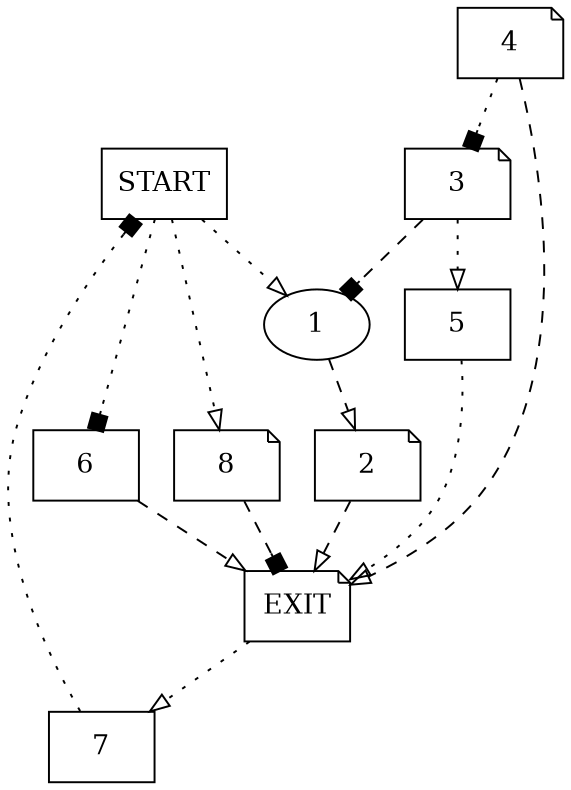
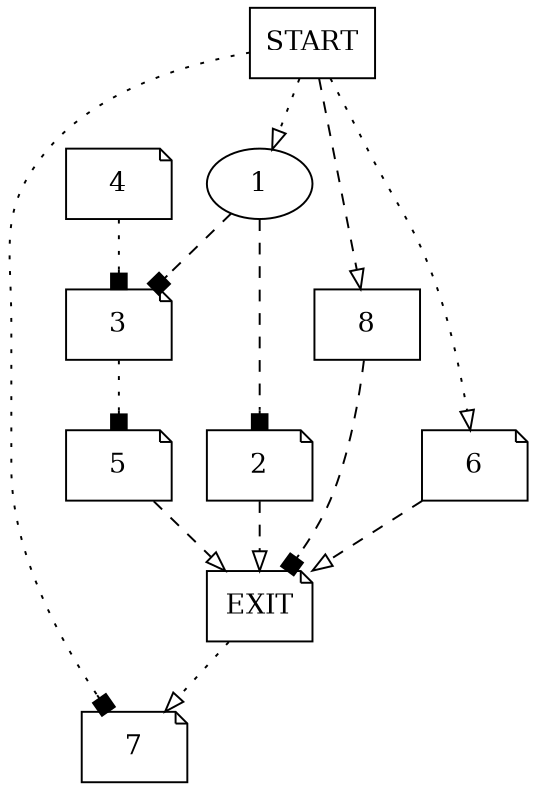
edge "3" -> "5": arrowhead onormal -> box
edge "3" -> "1": reversed
edge "START" -> "6": arrowhead box -> onormal
edge "START" -> "8": style dotted -> dashed
node "5": shape box -> note
edge "4" -> "EXIT": removed
edge "1" -> "2": arrowhead onormal -> box
edge "7" -> "START": reversed
node "6": shape box -> note
node "8": shape note -> box
edge "5" -> "EXIT": style dotted -> dashed
node "7": shape box -> note
